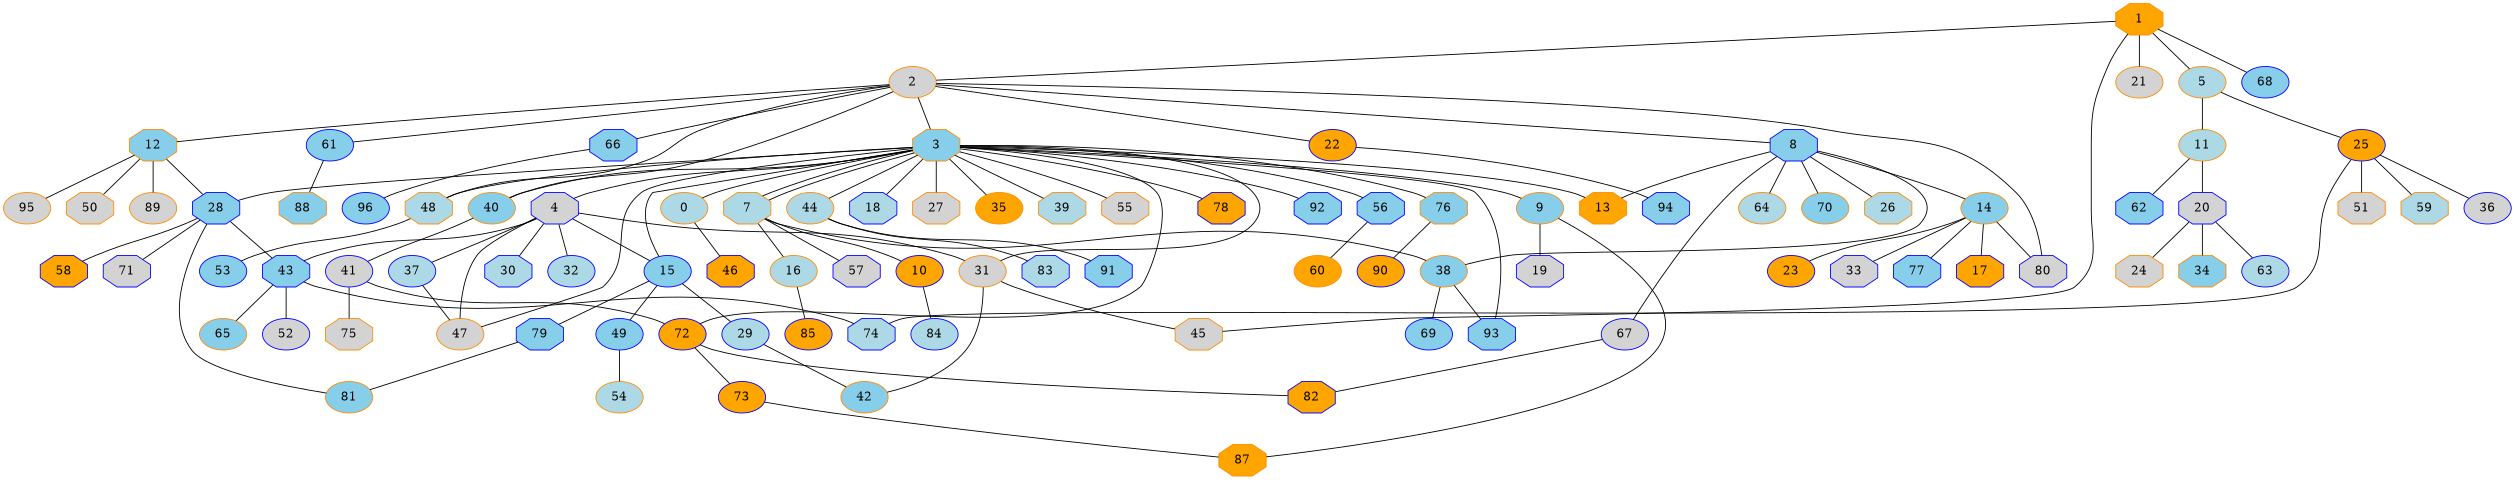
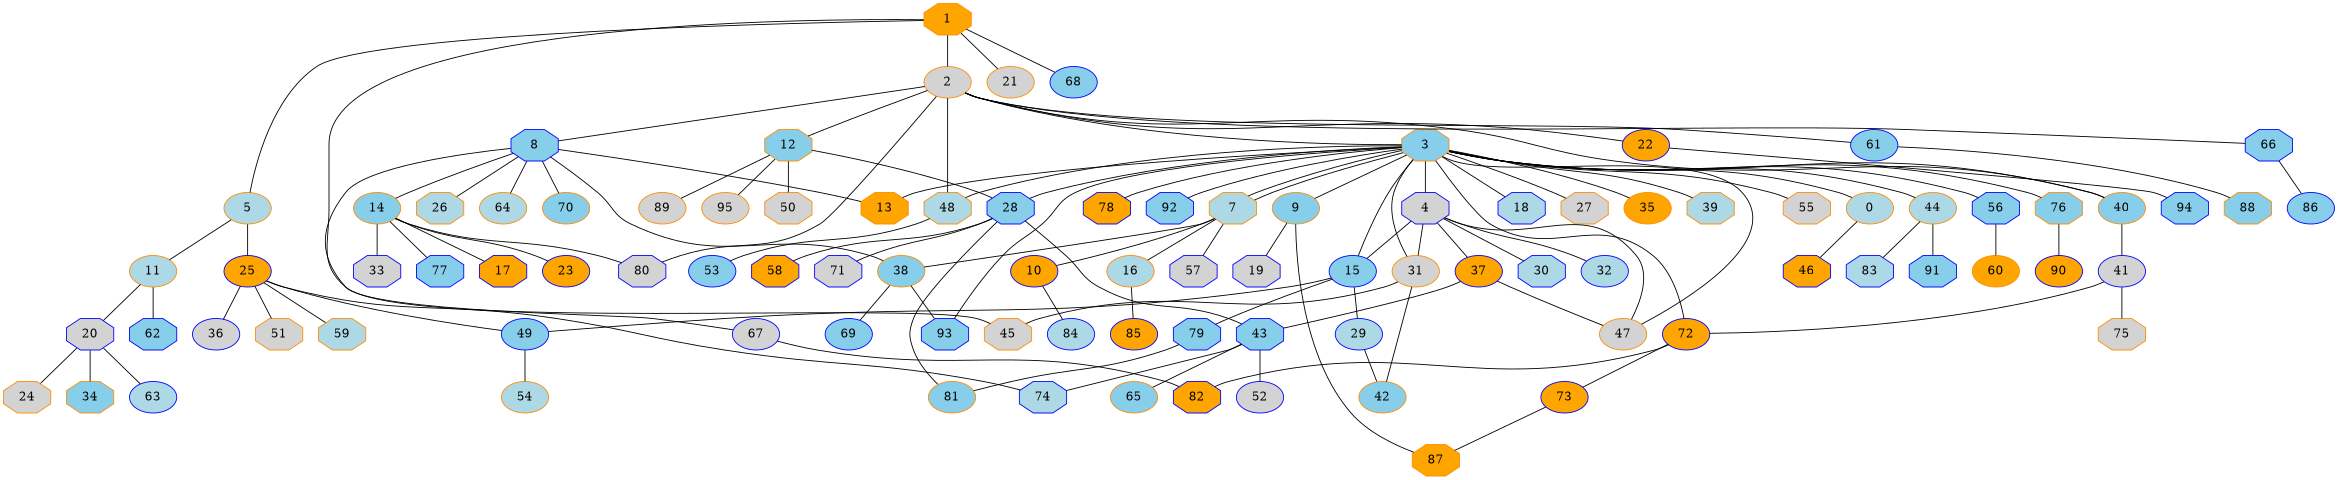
node "96": label "96" -> "86"
edge "4" -- "43": now "37" -- "43"
node "37": fillcolor lightblue -> orange
edge "25" -- "49": added
